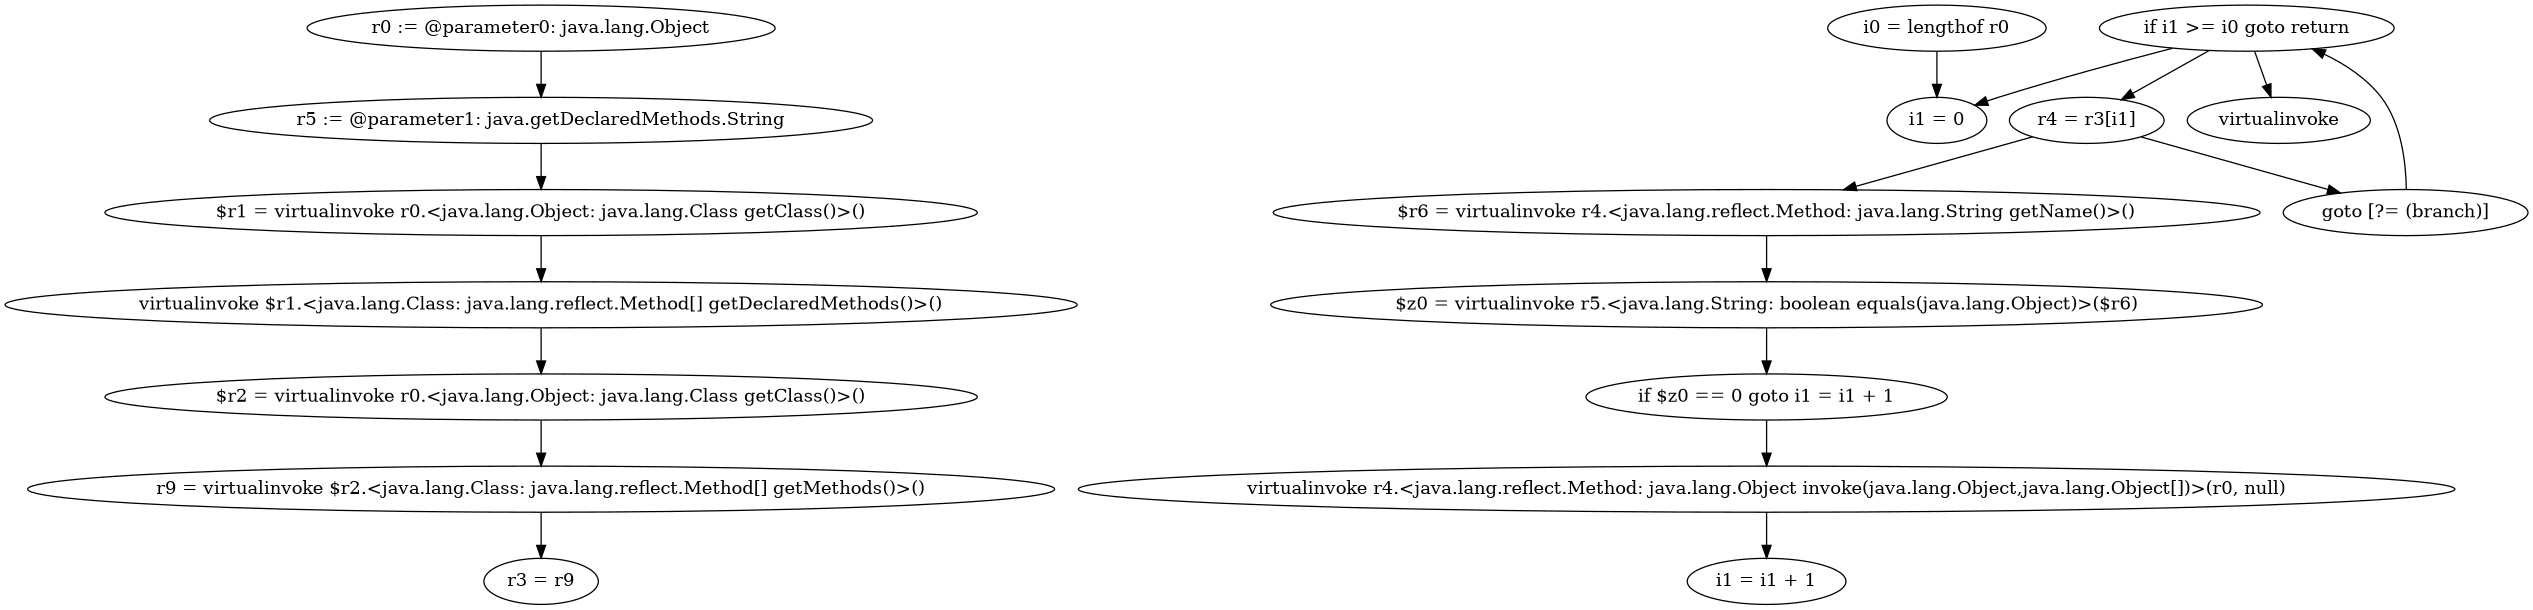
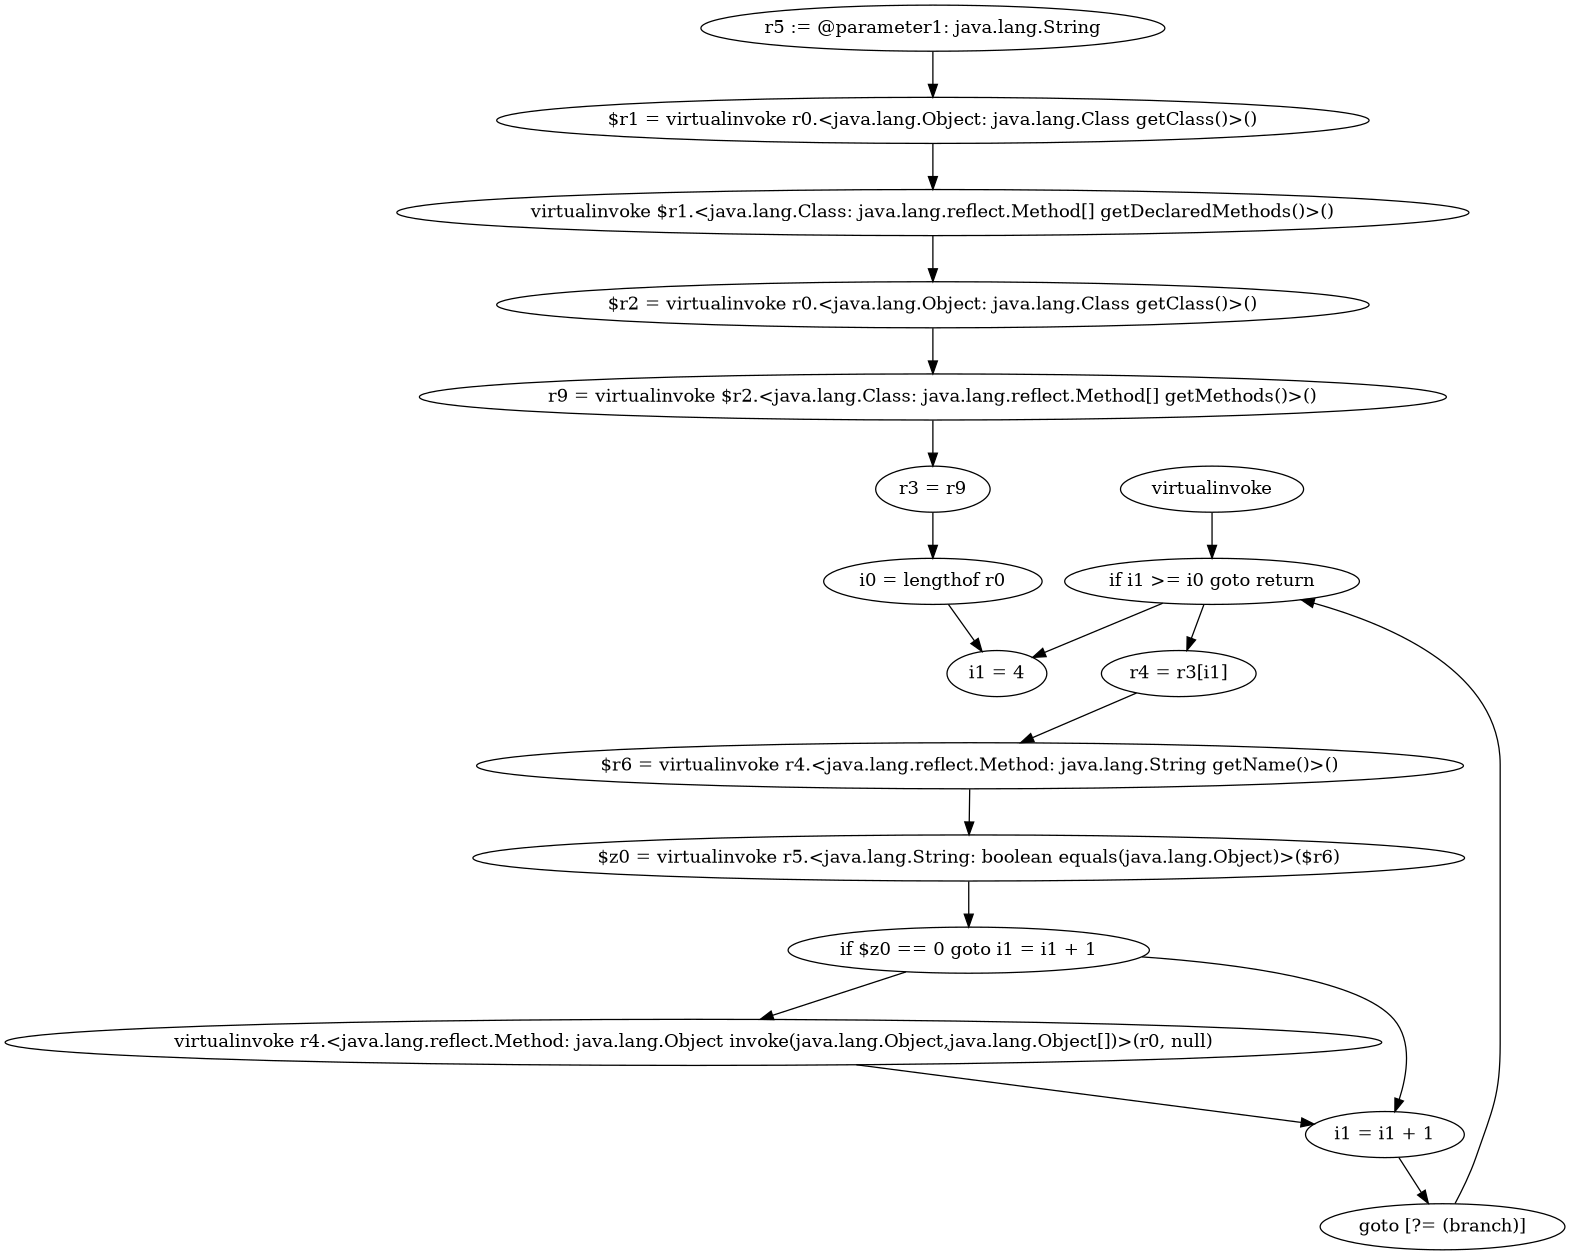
node "r0 := @parameter0: java.lang.Object": removed
edge "if i1 >= i0 goto return" -> "virtualinvoke": reversed
node "r5 := @parameter1: java.getDeclaredMethods.String": label "r5 := @parameter1: java.getDeclaredMethods.String" -> "r5 := @parameter1: java.lang.String"
node "i1 = 0": label "i1 = 0" -> "i1 = 4"
edge "r4 = r3[i1]" -> "goto [?= (branch)]": now "i1 = i1 + 1" -> "goto [?= (branch)]"
edge "r3 = r9" -> "i0 = lengthof r0": added
edge "if $z0 == 0 goto i1 = i1 + 1" -> "i1 = i1 + 1": added
